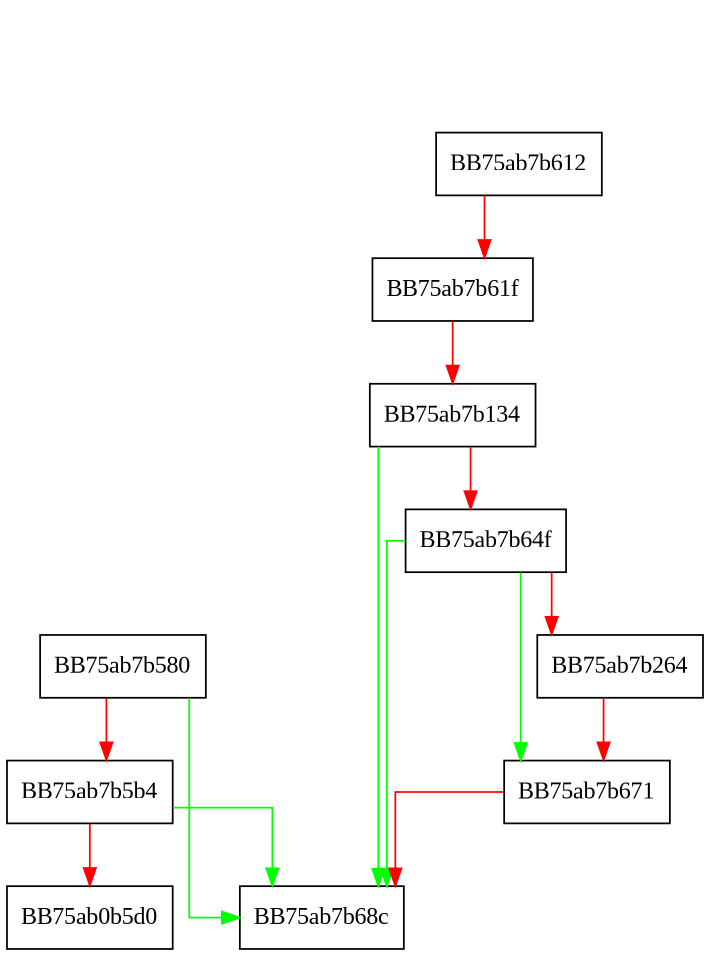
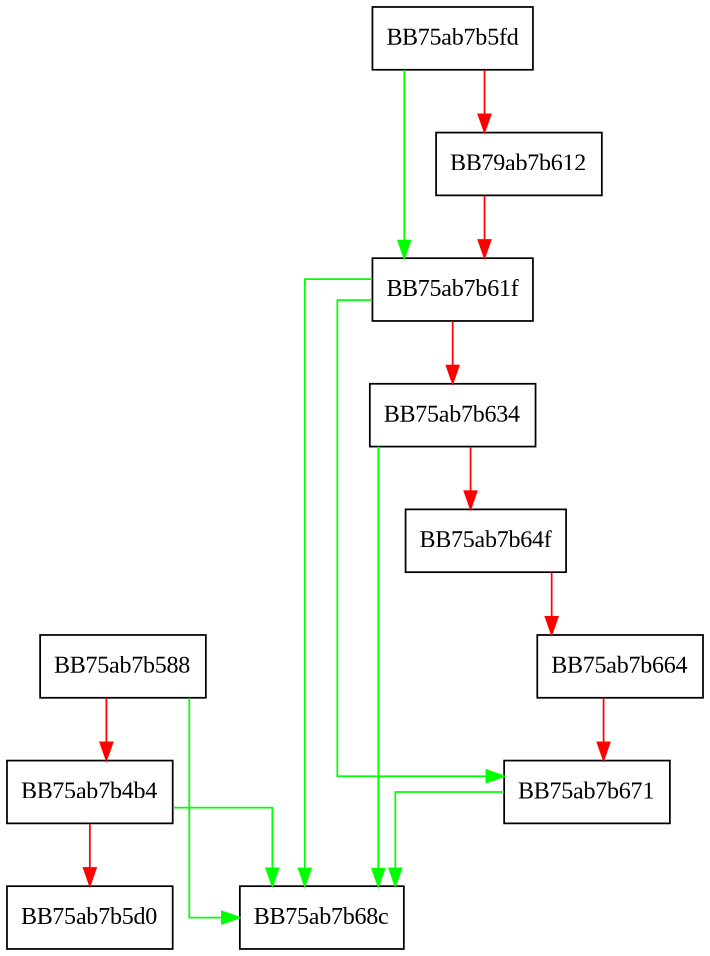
node "BB75ab7b5fd": added
node "BB75ab7b612": label "BB75ab7b612" -> "BB79ab7b612"
node "BB75ab7b134": label "BB75ab7b134" -> "BB75ab7b634"
edge "BB75ab7b64f" -> "BB75ab7b671": now "BB75ab7b61f" -> "BB75ab7b671"
node "BB75ab7b580": label "BB75ab7b580" -> "BB75ab7b588"
node "BB75ab7b264": label "BB75ab7b264" -> "BB75ab7b664"
edge "BB75ab7b64f" -> "BB75ab7b68c": now "BB75ab7b61f" -> "BB75ab7b68c"
node "BB75ab7b5b4": label "BB75ab7b5b4" -> "BB75ab7b4b4"
edge "BB75ab7b671" -> "BB75ab7b68c": color red -> green
node "BB75ab0b5d0": label "BB75ab0b5d0" -> "BB75ab7b5d0"
